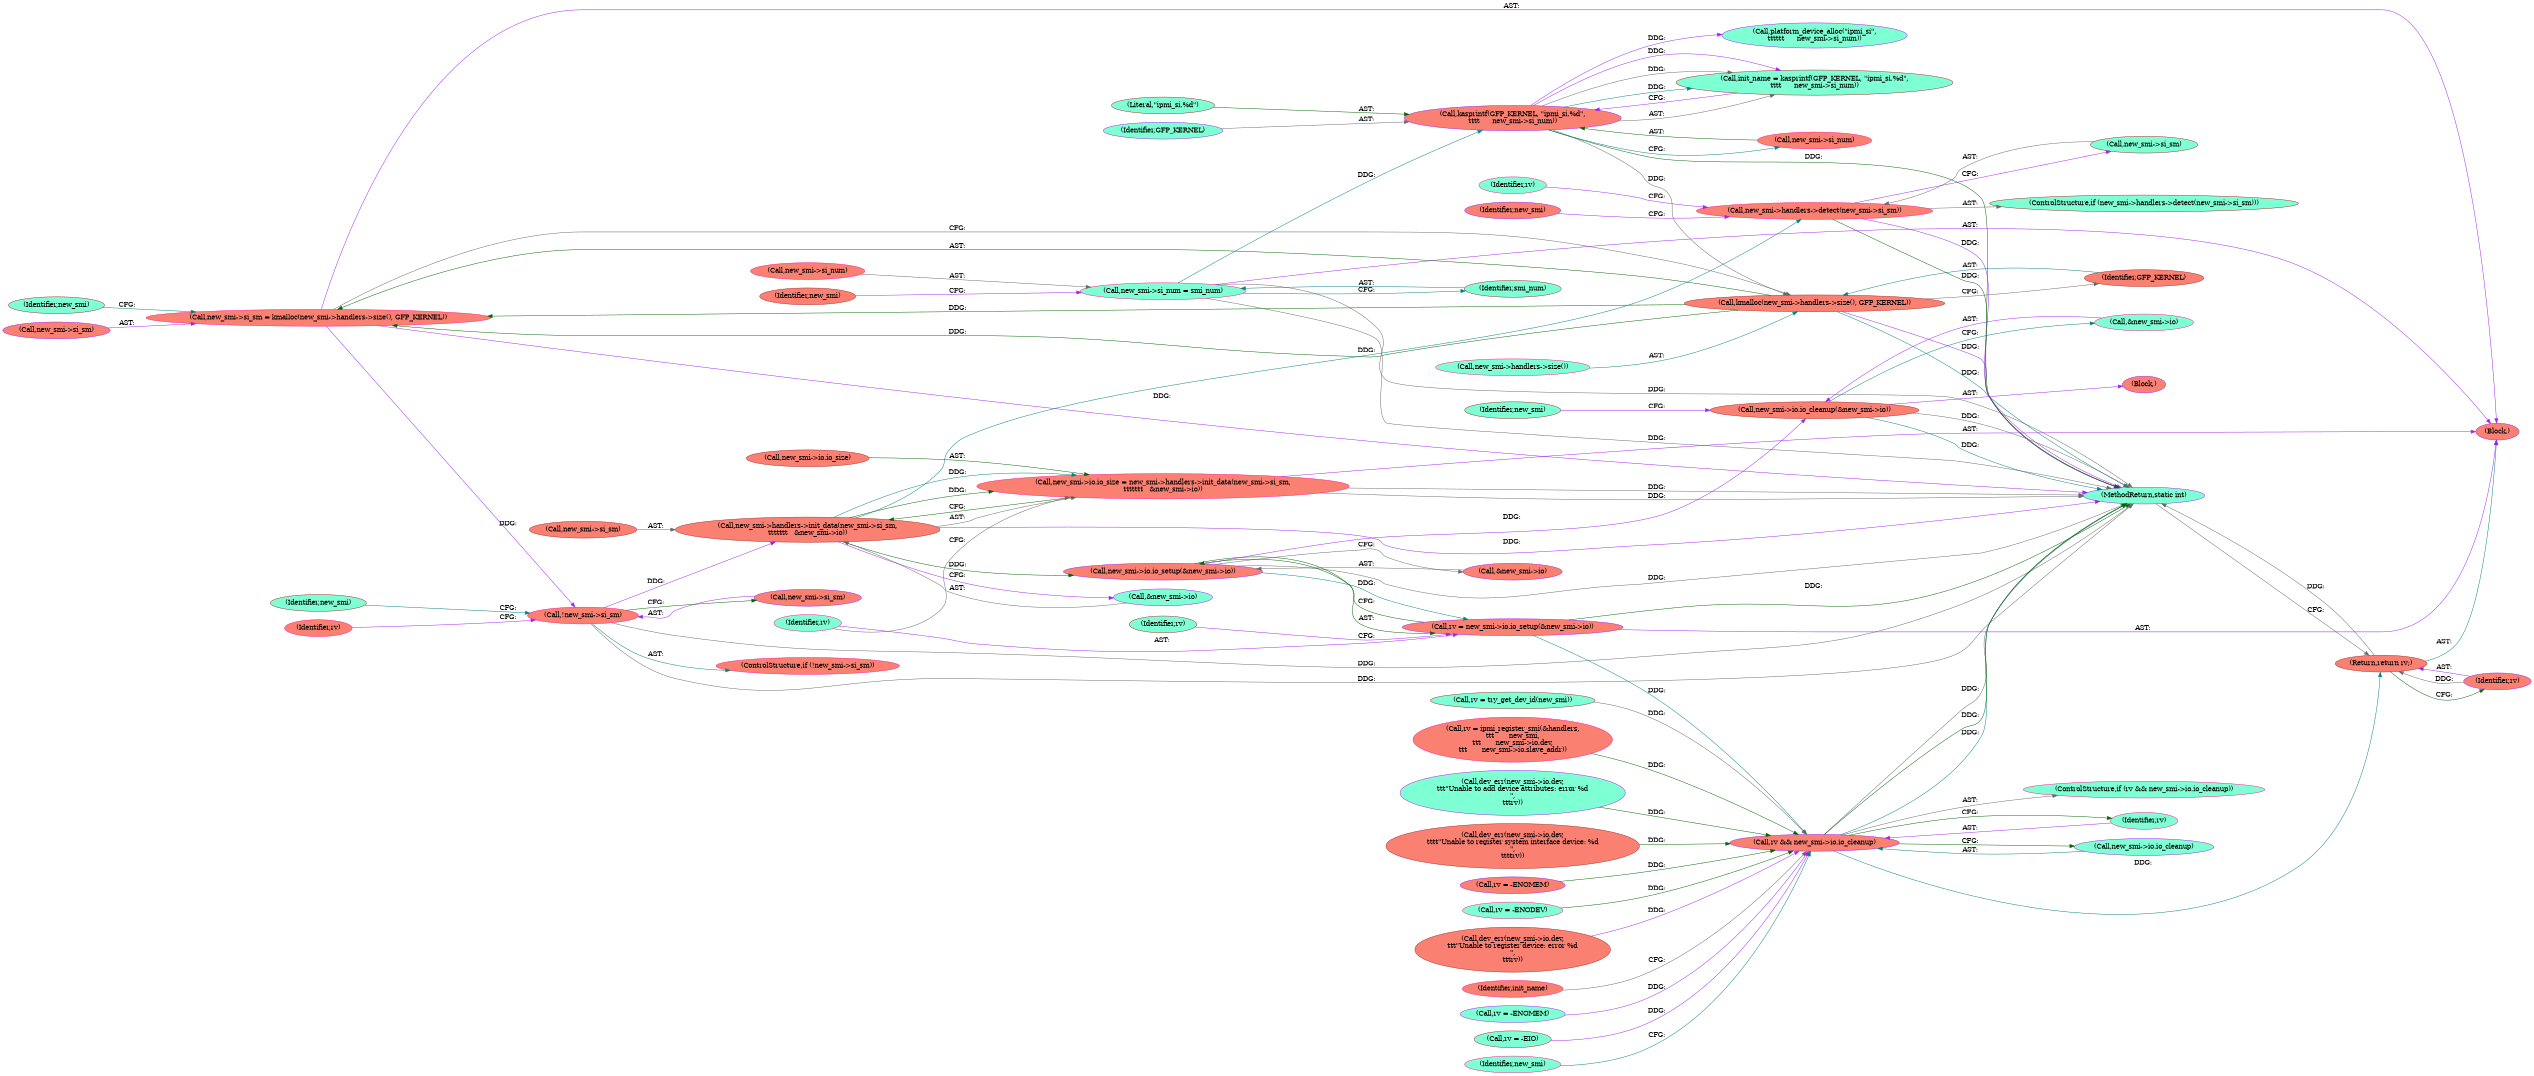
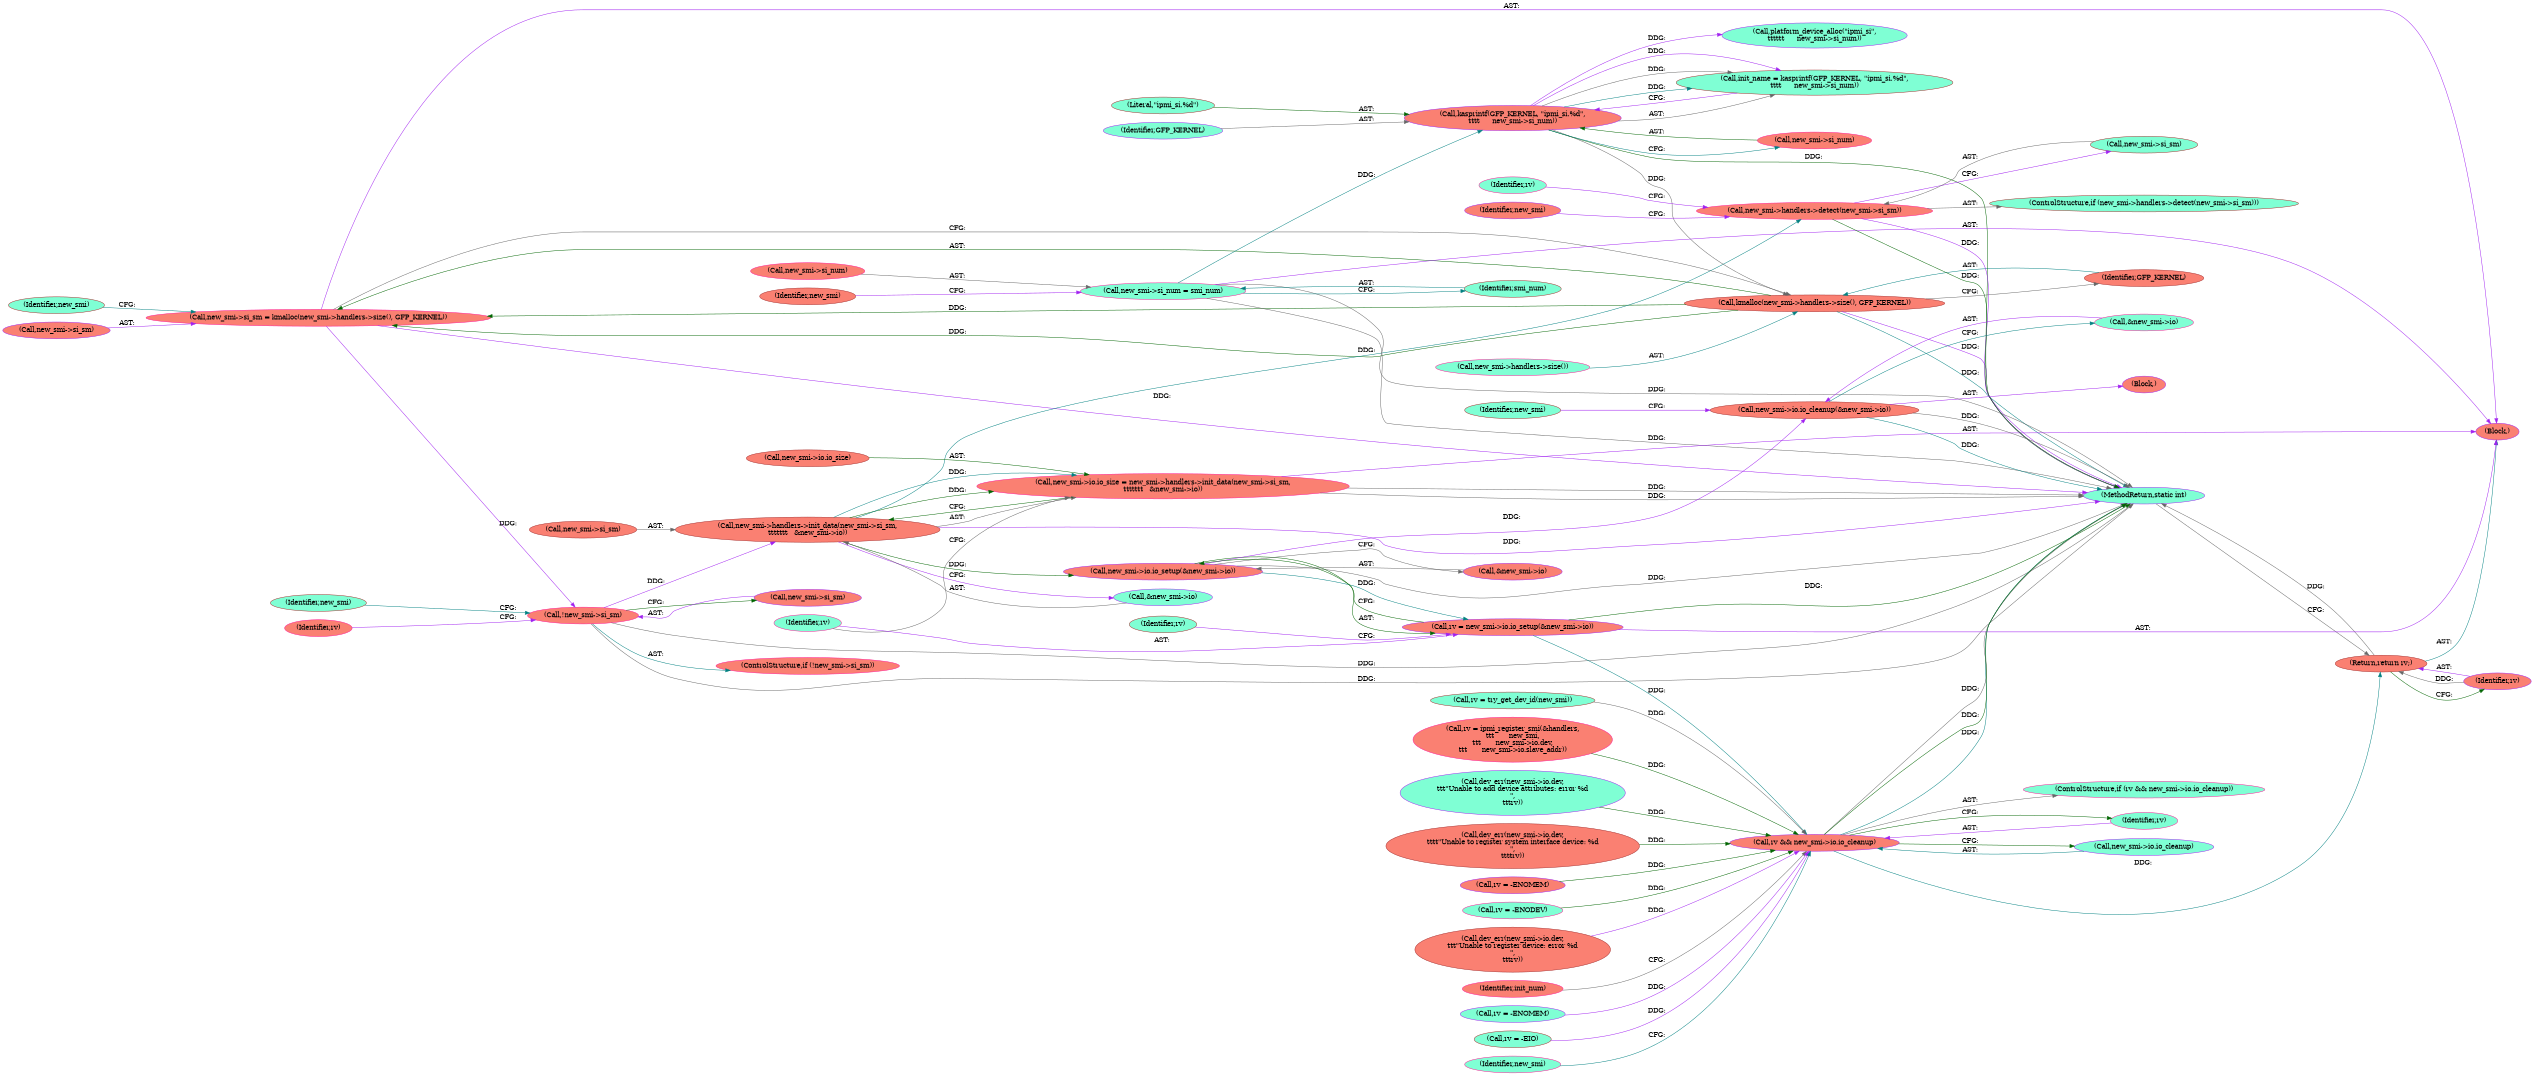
node "(Identifier,init_name)": label "(Identifier,init_name)" -> "(Identifier,init_num)"
